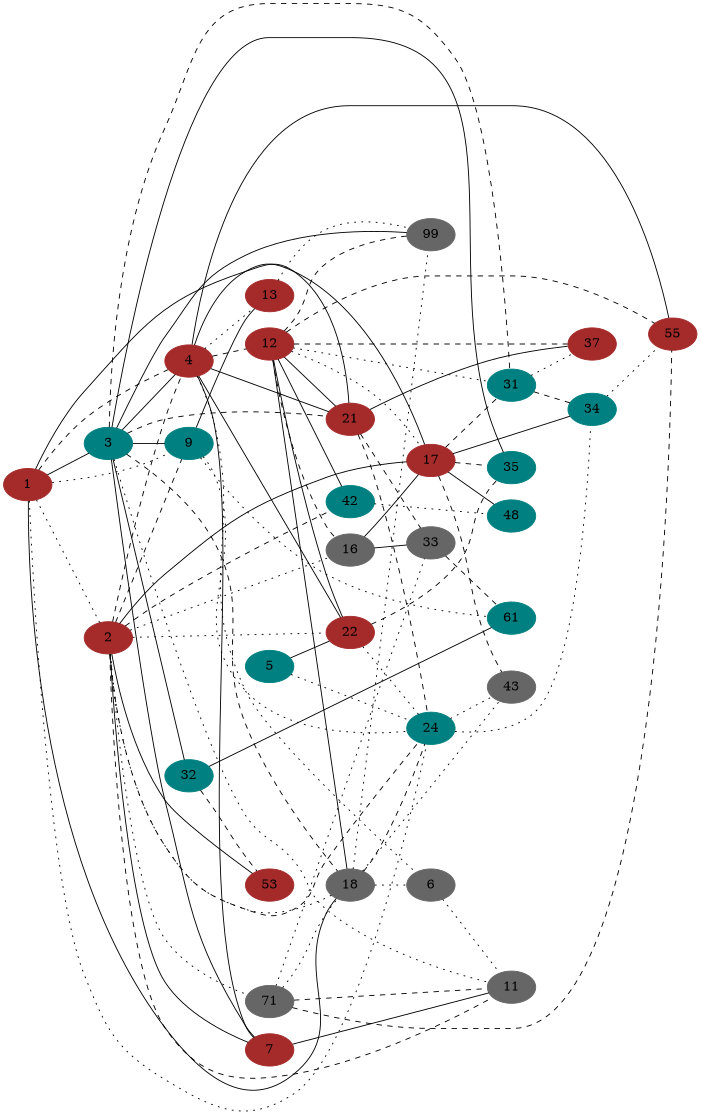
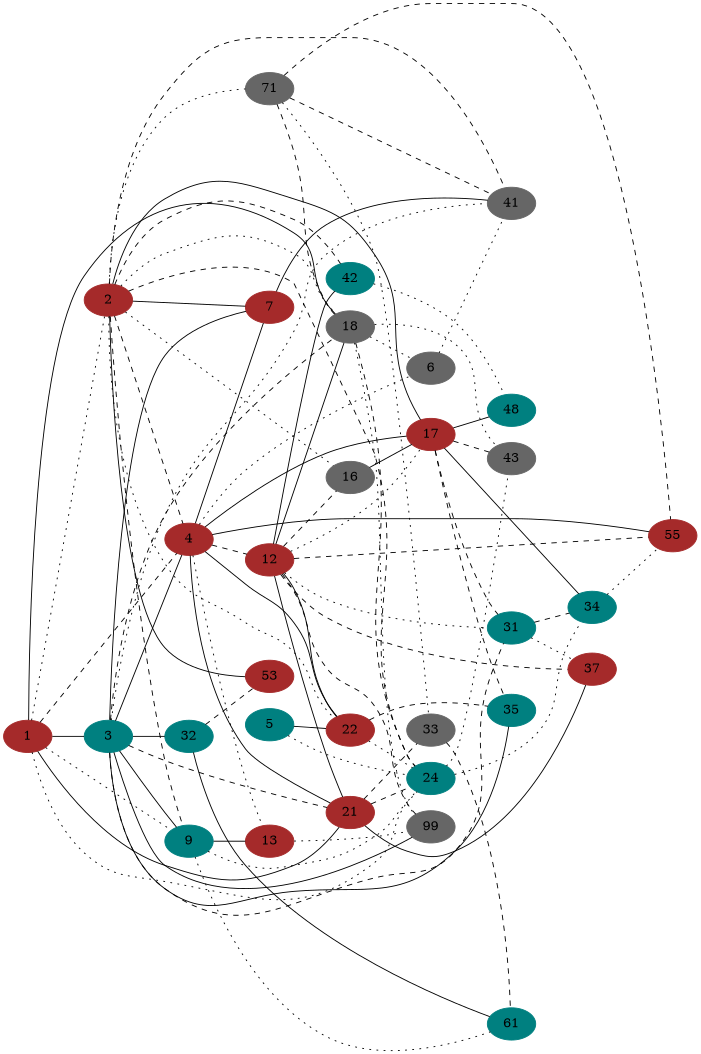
edge "33" -- "16": removed
edge "18" -- "71": style dotted -> dashed
node "11": label "11" -> "41"
